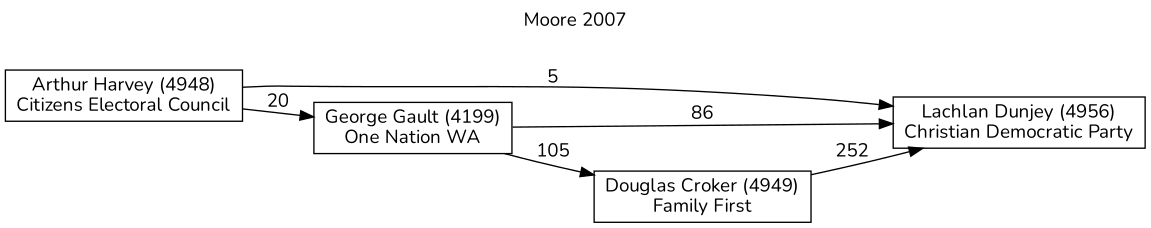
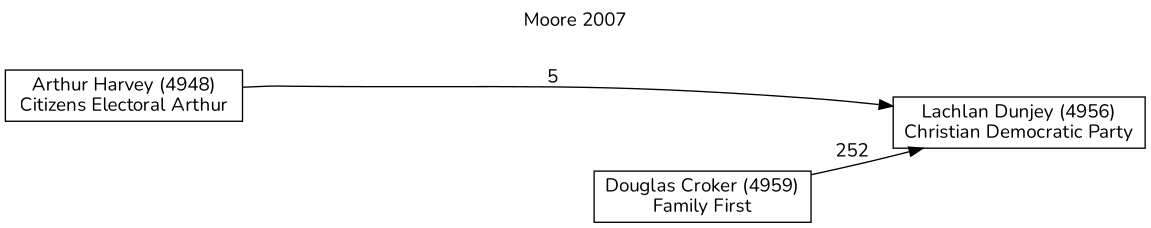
node "Arthur Harvey (4948) Citizens Electoral Council": label "Arthur Harvey (4948) Citizens Electoral Council" -> "Arthur Harvey (4948) Citizens Electoral Arthur"
node "George Gault (4199) One Nation WA": removed
node "Douglas Croker (4949) Family First": label "Douglas Croker (4949) Family First" -> "Douglas Croker (4959) Family First"
